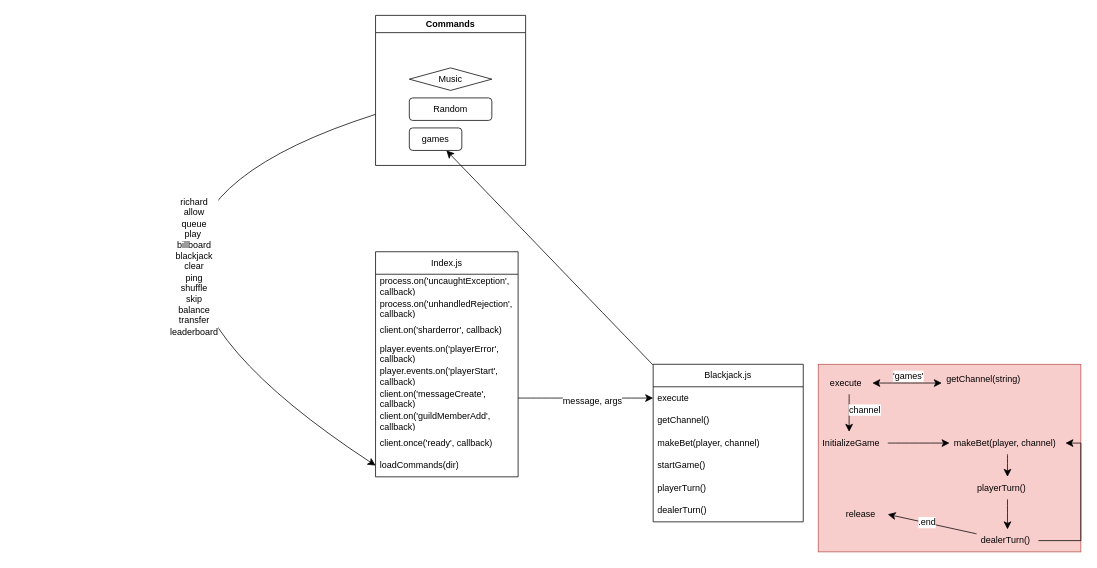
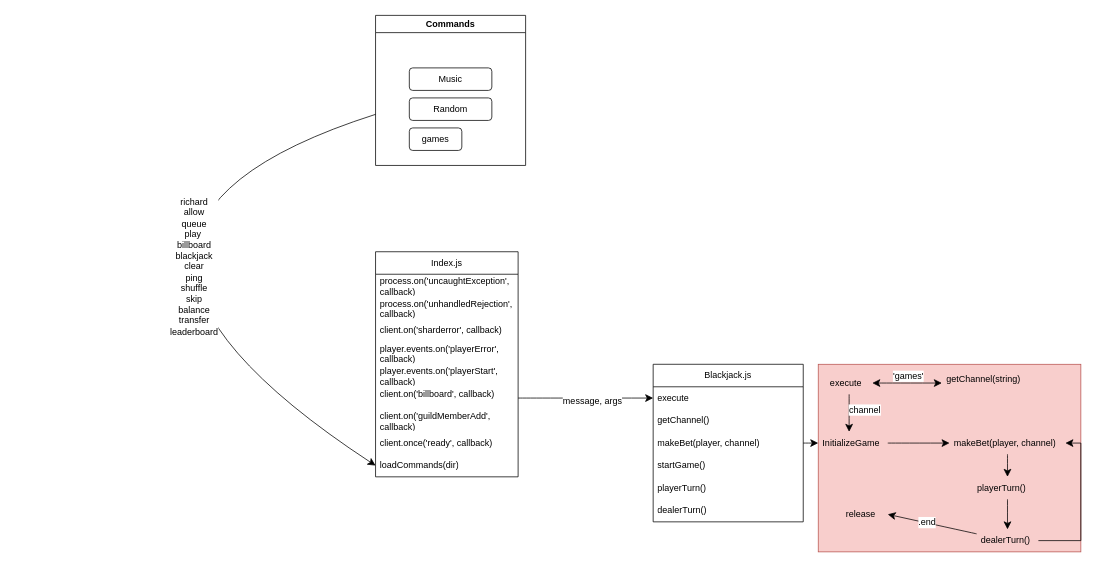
node "Music": shape diamond -> rounded rectangle
edge "Blackjack.js" -> "games": now "Blackjack.js" -> "InitializeGame"
node "client.on('messageCreate', callback)": label "client.on('messageCreate', callback)" -> "client.on('billboard', callback)"
